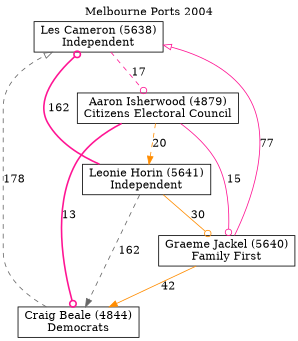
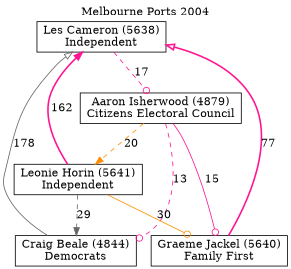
edge "Leonie Horin (5641) Independent" -> "Les Cameron (5638) Independent": arrowhead odot -> normal
edge "Graeme Jackel (5640) Family First" -> "Les Cameron (5638) Independent": style solid -> bold
edge "Craig Beale (4844) Democrats" -> "Les Cameron (5638) Independent": style dashed -> solid
edge "Aaron Isherwood (4879) Citizens Electoral Council" -> "Craig Beale (4844) Democrats": style bold -> dashed
edge "Leonie Horin (5641) Independent" -> "Craig Beale (4844) Democrats": label "162" -> "29"
edge "Graeme Jackel (5640) Family First" -> "Craig Beale (4844) Democrats": removed, label "42"
